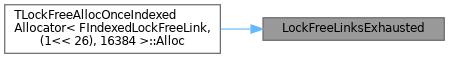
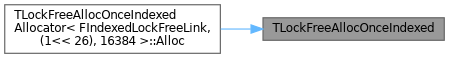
node "LockFreeLinksExhausted": label "LockFreeLinksExhausted" -> "TLockFreeAllocOnceIndexed"
